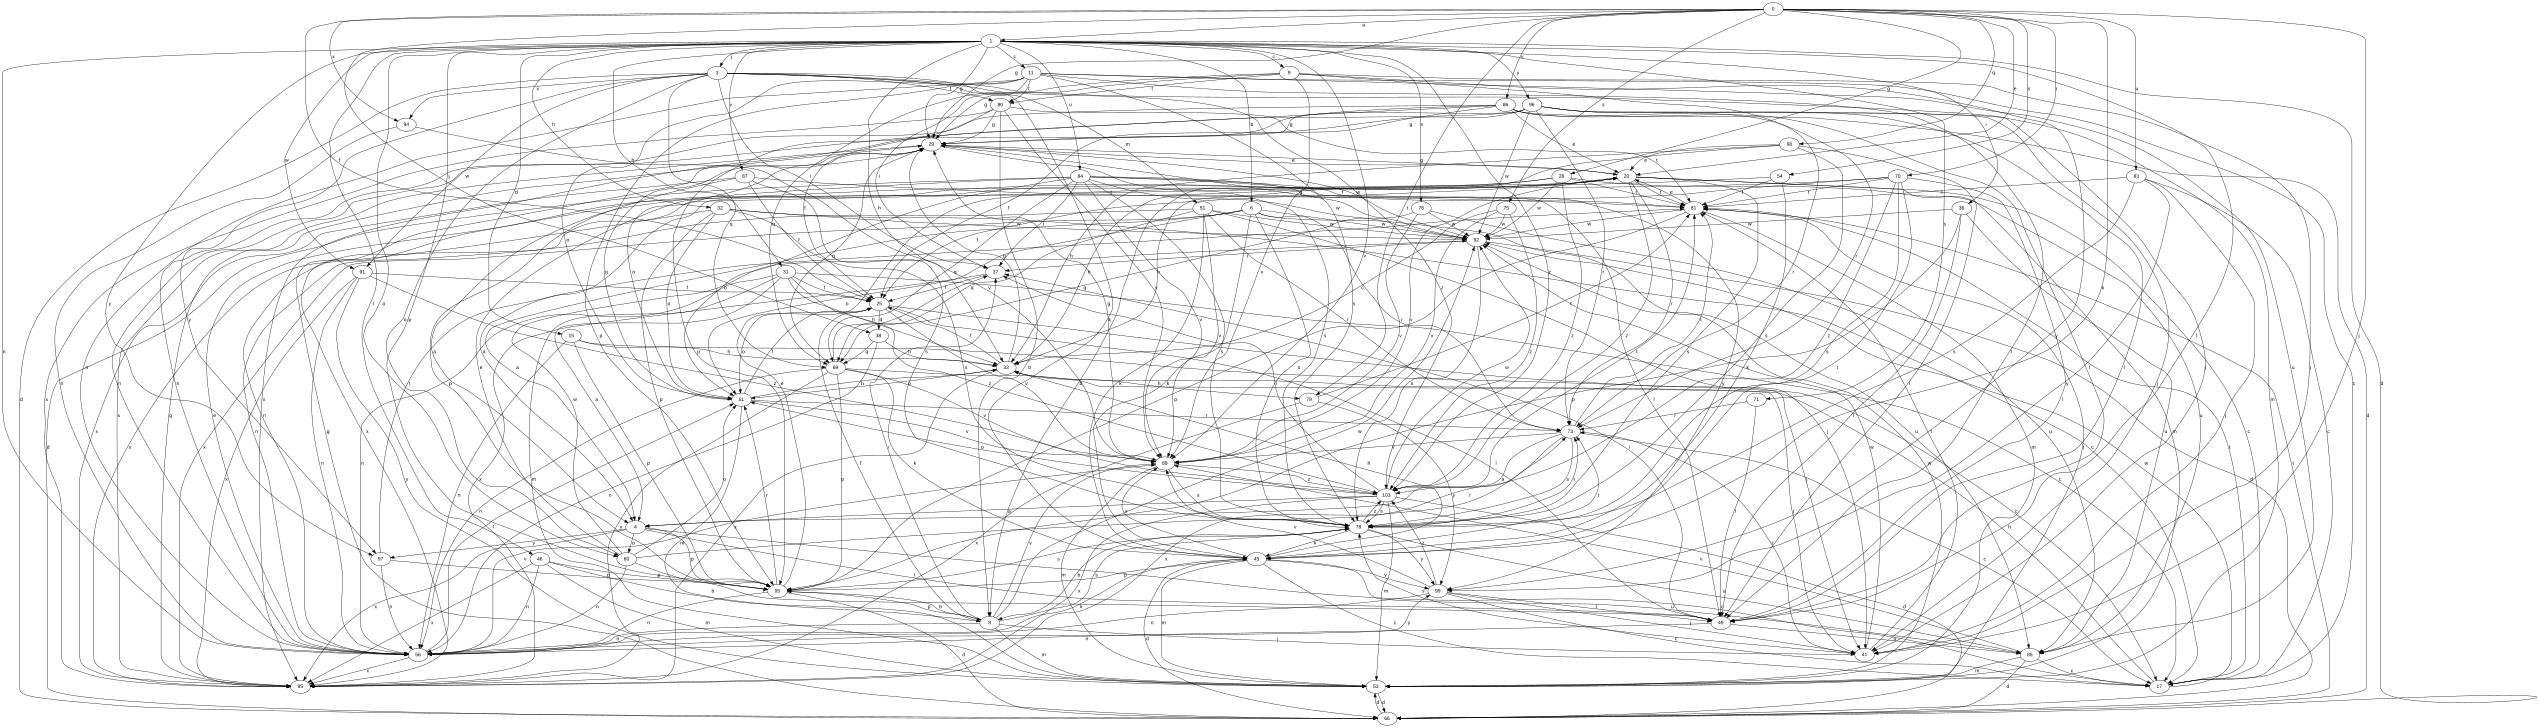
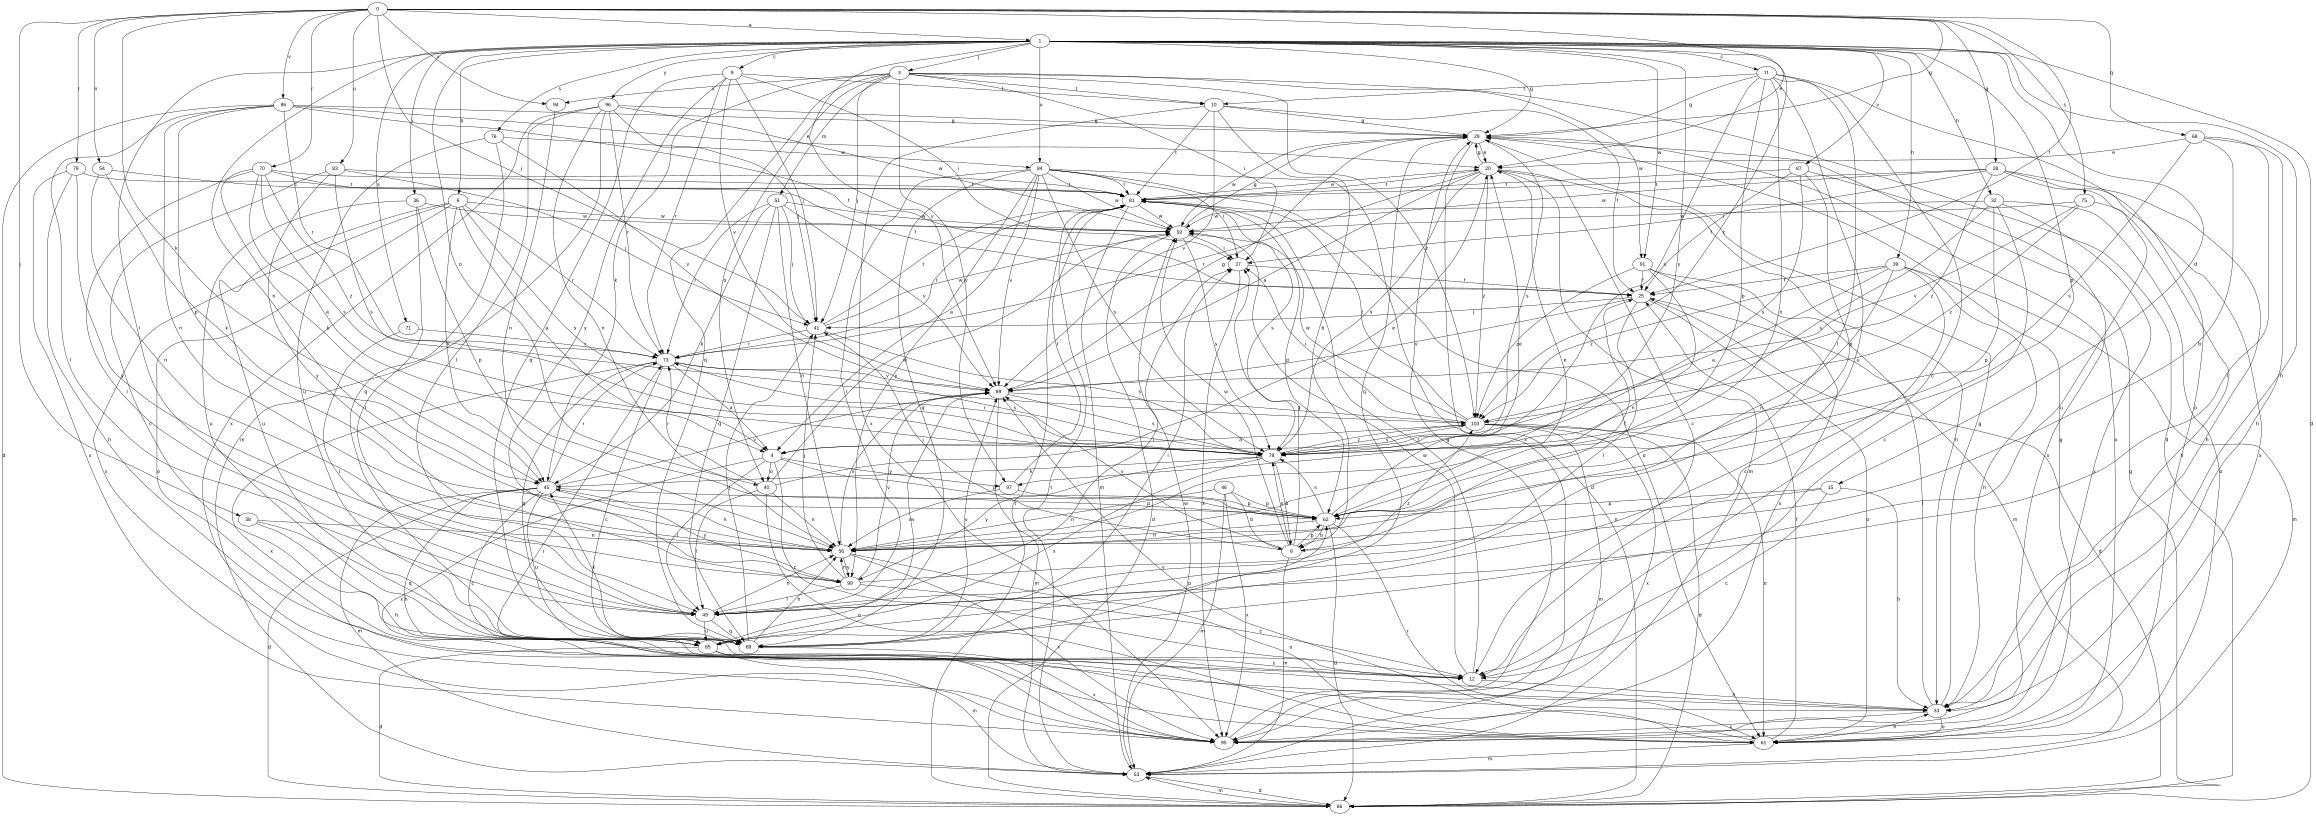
edge "1" -> "46": removed, label "l"
edge "0" -> "54": label "s" -> "n"
node "80": label "80" -> "10"
edge "94" -> "89": removed, label "v"
edge "76" -> "92": now "76" -> "84"
edge "28" -> "37": added, label "i"
node "31": label "31" -> "39"
edge "75" -> "33": label "c" -> "h"
edge "81" -> "78": added, label "s"
edge "25" -> "38": now "25" -> "66"
edge "20" -> "89": label "v" -> "a"
edge "70" -> "45": label "t" -> "k"
edge "33" -> "79": reversed
edge "91" -> "53": label "y" -> "m"
edge "56" -> "61": label "f" -> "o"
edge "73" -> "69": added, label "q"
node "60": label "60" -> "40"
node "65": label "65" -> "62"
edge "78" -> "85": label "u" -> "x"
edge "8" -> "56": removed, label "n"
edge "49" -> "69": added, label "q"
node "17": label "17" -> "12"
edge "66" -> "53": label "d" -> "m"
